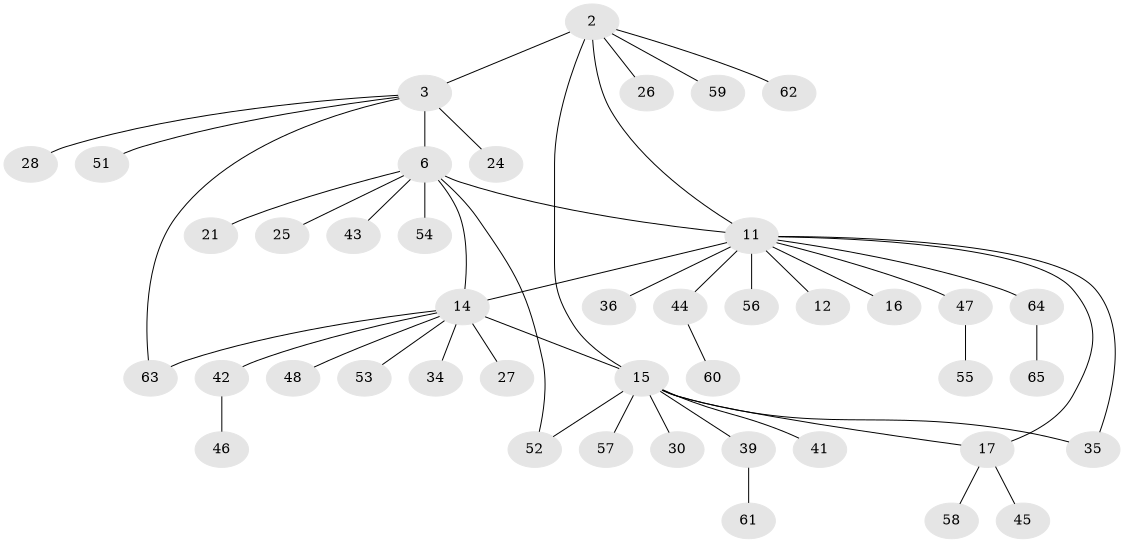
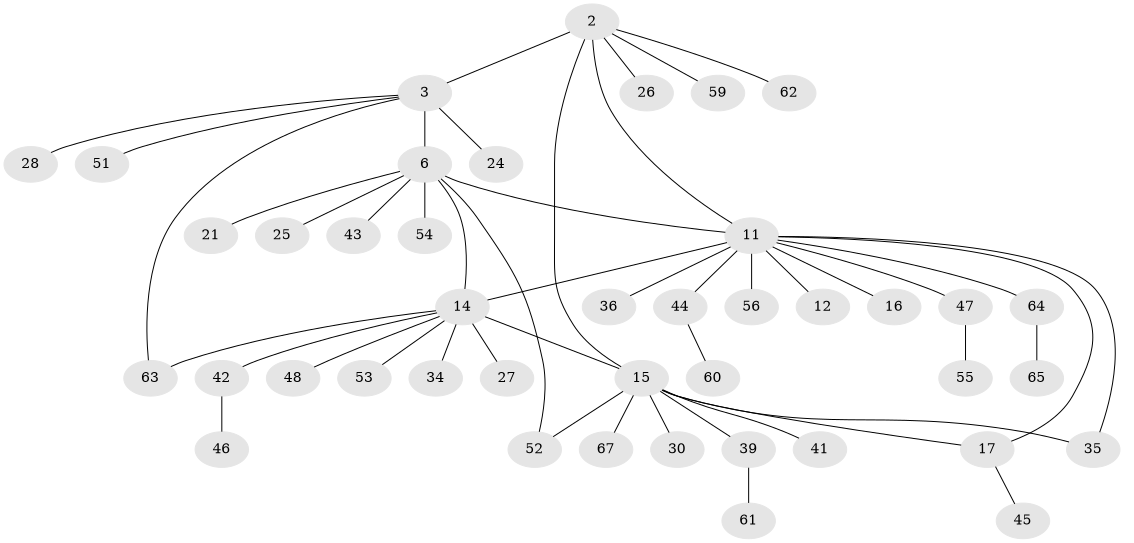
node "57": label "57" -> "67"
node "58": removed
